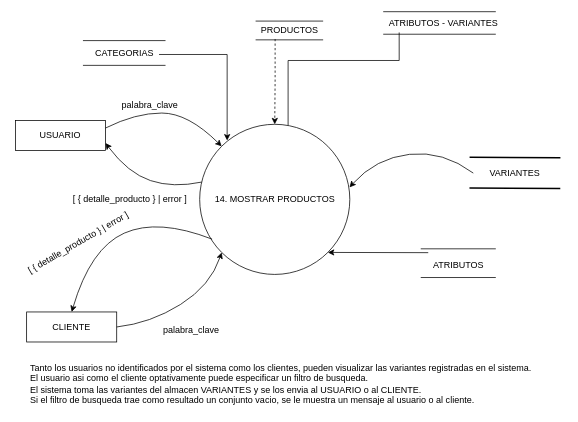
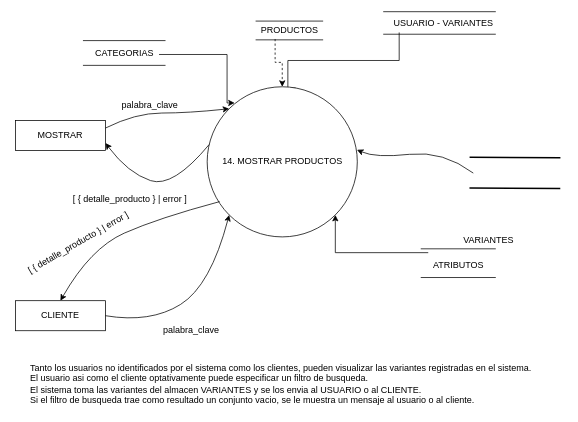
node "ATRIBUTOS - VARIANTES": label "ATRIBUTOS - VARIANTES" -> "USUARIO - VARIANTES"
node "USUARIO": label "USUARIO" -> "MOSTRAR"
node "VARIANTES": moved (518, 173) -> (492, 240)
node "14. MOSTRAR PRODUCTOS": moved (275, 199) -> (282, 162)
node "CLIENTE": moved (72, 327) -> (60, 315)
